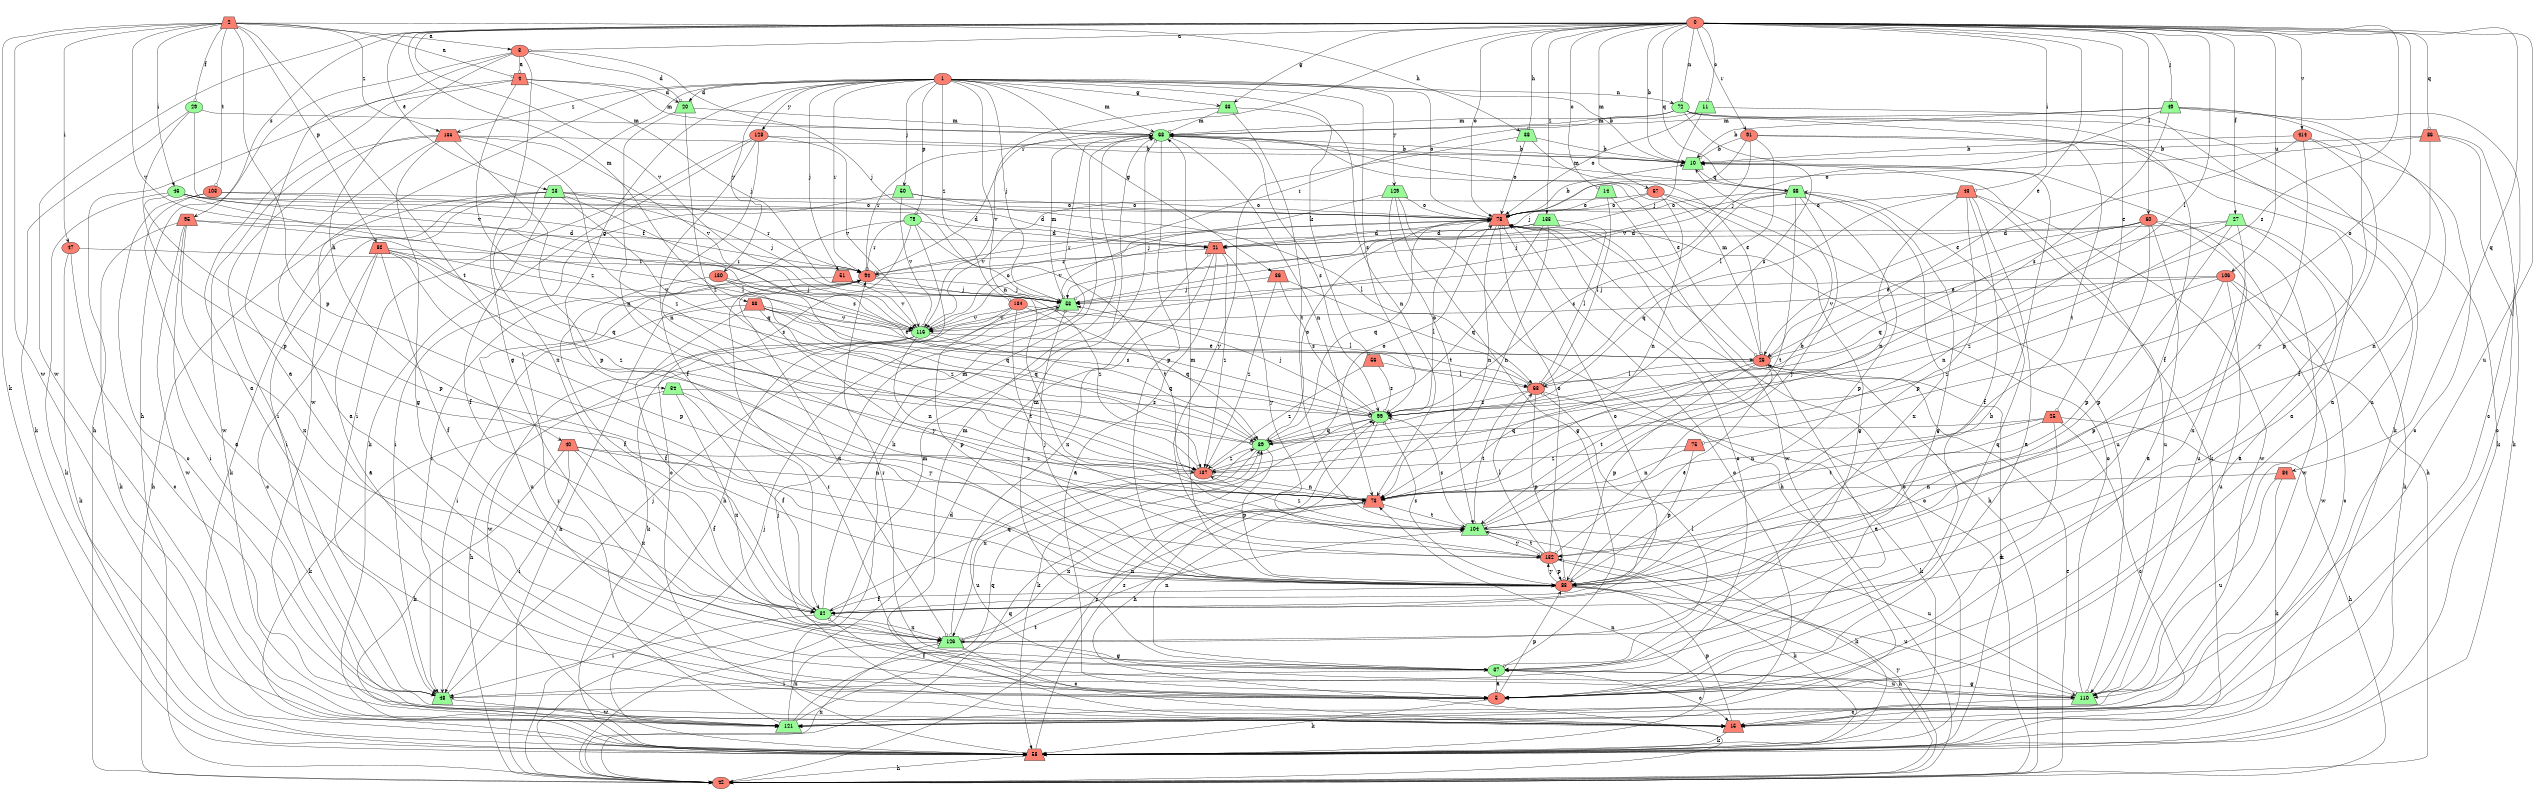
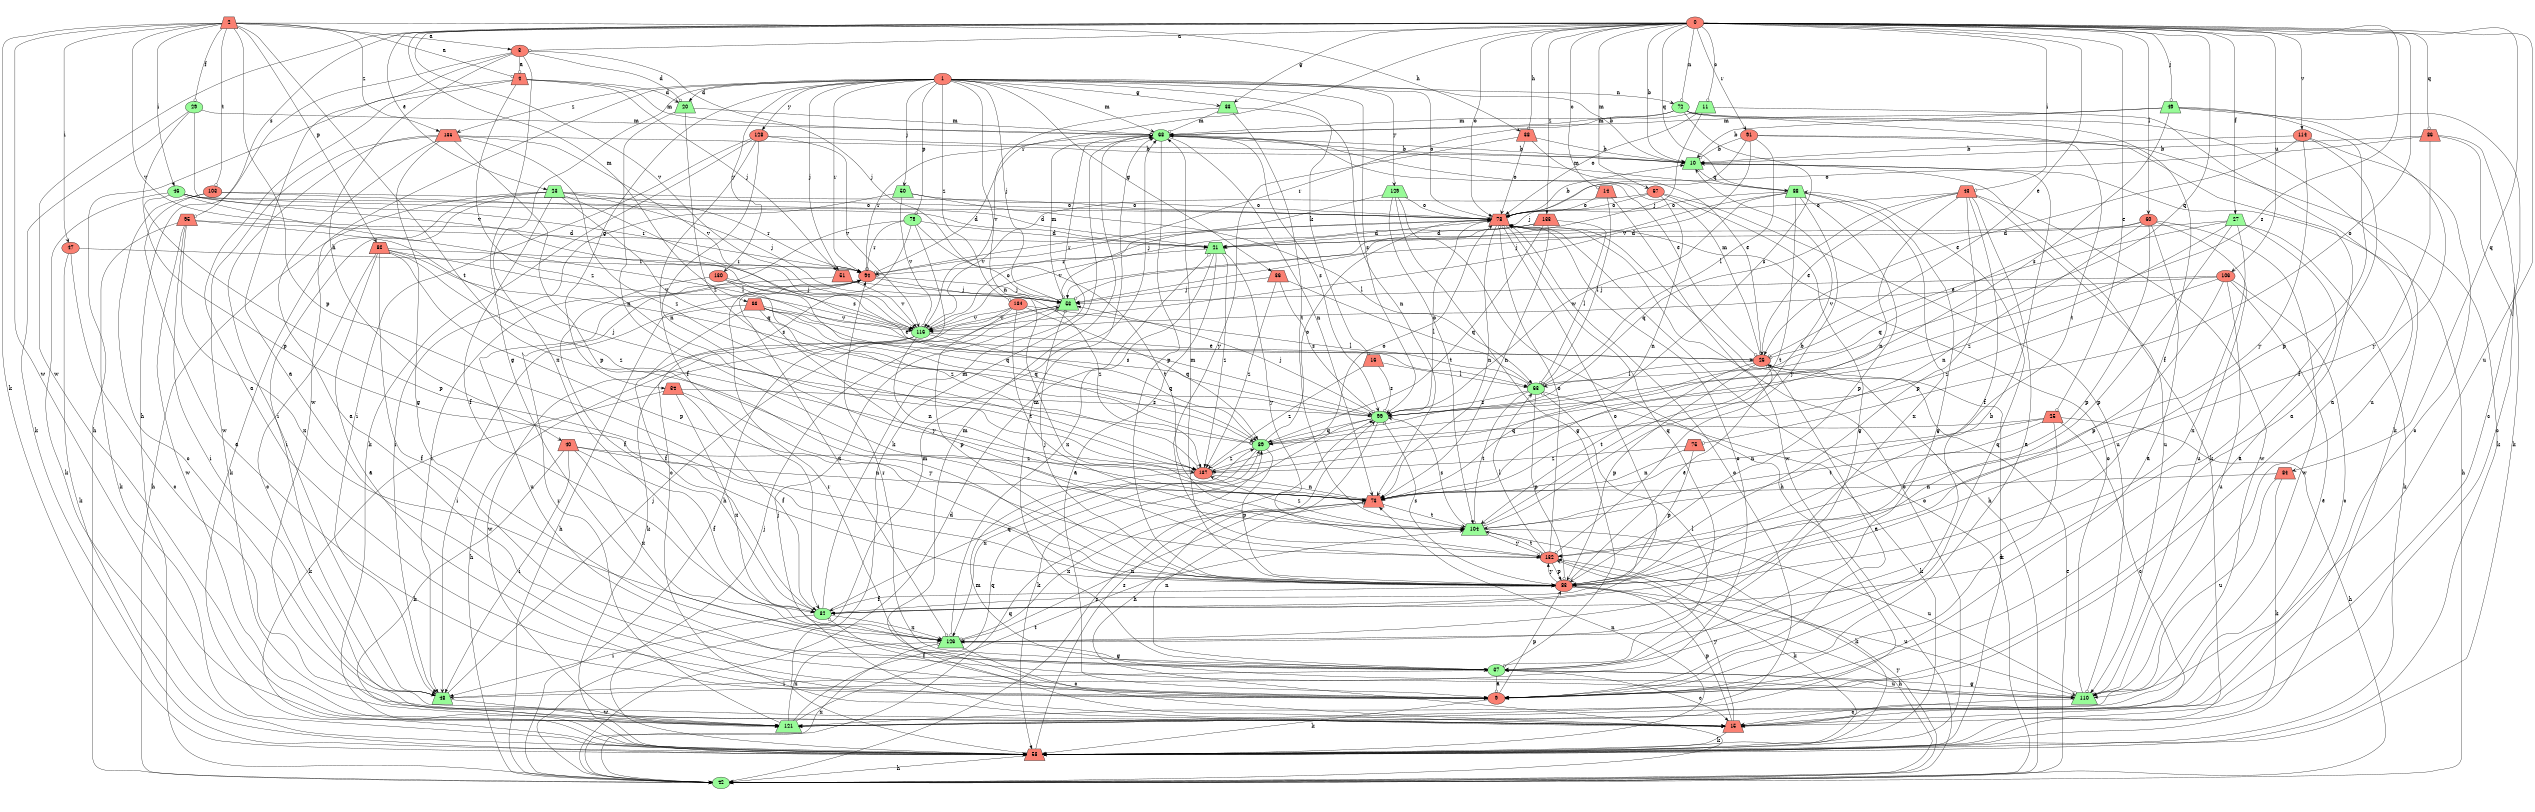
edge "0" -> "95": arrowhead vee -> odot
node "38": fillcolor palegreen -> salmon
node "414": label "414" -> "114"
node "14": fillcolor palegreen -> salmon
edge "1" -> "53": arrowhead vee -> odot
edge "0" -> "63": label "l" -> "q"
node "133": fillcolor palegreen -> salmon
edge "4" -> "53": now "4" -> "51"
edge "46" -> "94": label "f" -> "r"
node "21": fillcolor salmon -> palegreen
edge "49" -> "53": removed, label "j"
edge "60" -> "26": now "43" -> "26"
edge "88" -> "99": label "s" -> "w"
edge "78" -> "89": now "78" -> "126"
edge "95" -> "89": label "q" -> "j"
edge "86" -> "132": label "n" -> "y"
node "56": label "56" -> "16"
node "34": fillcolor palegreen -> salmon
node "63": fillcolor salmon -> palegreen
edge "34" -> "99": arrowhead odot -> normal
edge "106" -> "121": label "w" -> "e"
edge "80" -> "32": now "80" -> "37"
edge "42" -> "68": arrowhead odot -> normal
edge "137" -> "110": label "u" -> "m"
edge "15" -> "132": added, label "y"
edge "126" -> "37": arrowhead vee -> odot
node "5": label "5" -> "9"
edge "42" -> "10": reversed
node "42": fillcolor salmon -> palegreen
